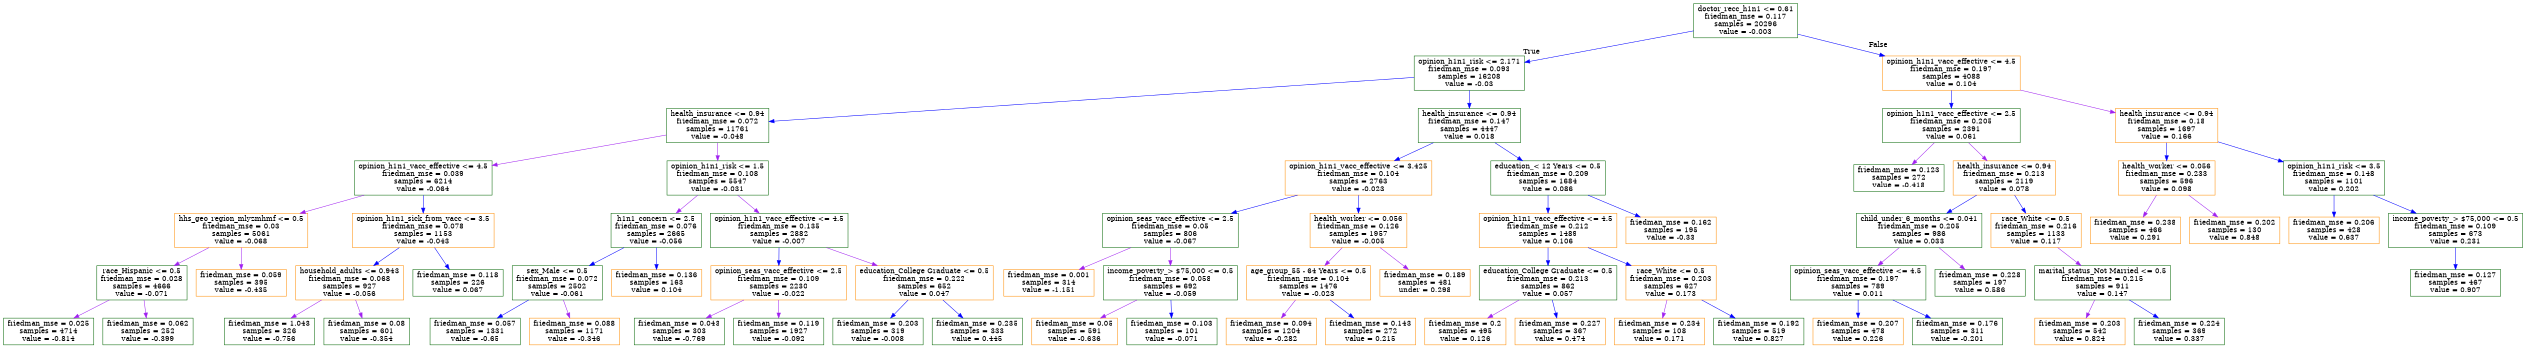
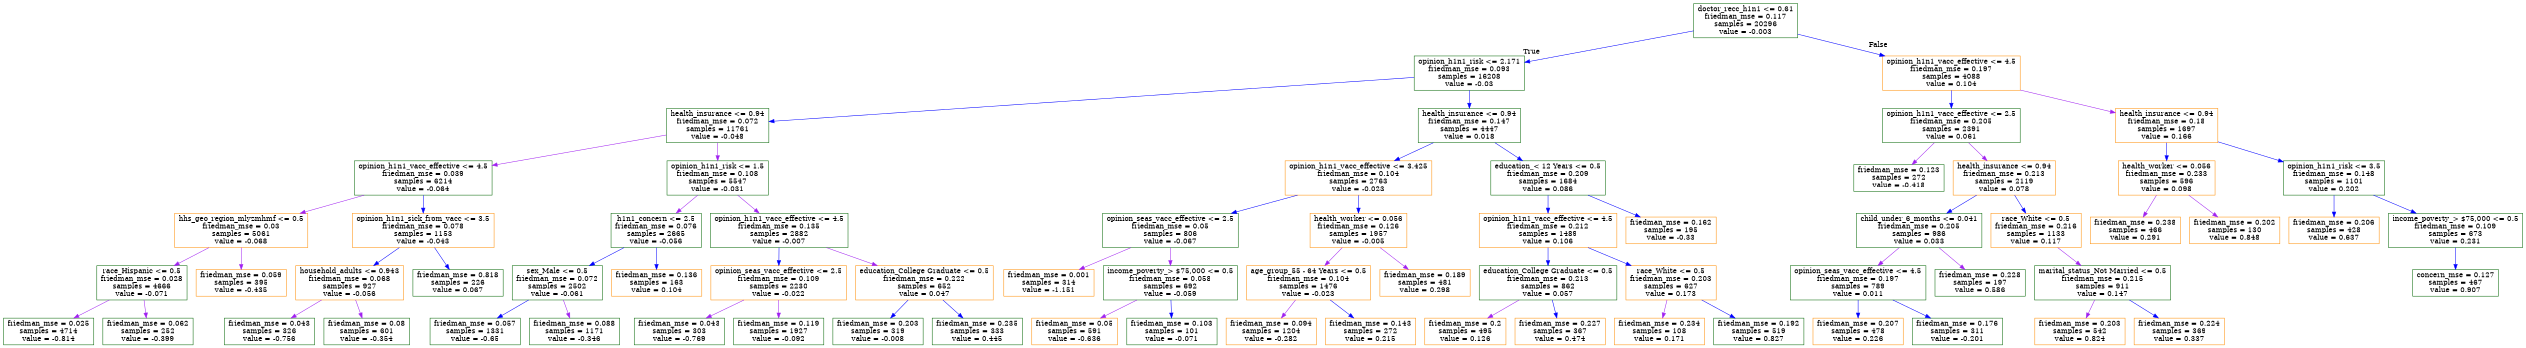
node "friedman_mse = 0.118 samples = 226 value = 0.067": label "friedman_mse = 0.118 samples = 226 value = 0.067" -> "friedman_mse = 0.818 samples = 226 value = 0.067"
node "friedman_mse = 0.189 samples = 481 under = 0.298": label "friedman_mse = 0.189 samples = 481 under = 0.298" -> "friedman_mse = 0.189 samples = 481 value = 0.298"
node "friedman_mse = 0.127 samples = 467 value = 0.907": label "friedman_mse = 0.127 samples = 467 value = 0.907" -> "concern_mse = 0.127 samples = 467 value = 0.907"
node "friedman_mse = 1.043 samples = 326 value = -0.756": label "friedman_mse = 1.043 samples = 326 value = -0.756" -> "friedman_mse = 0.043 samples = 326 value = -0.756"
node "friedman_mse = 0.088 samples = 1171 value = -0.346": color darkorange -> darkgreen
node "friedman_mse = 0.224 samples = 369 value = 0.337": color darkgreen -> darkorange
